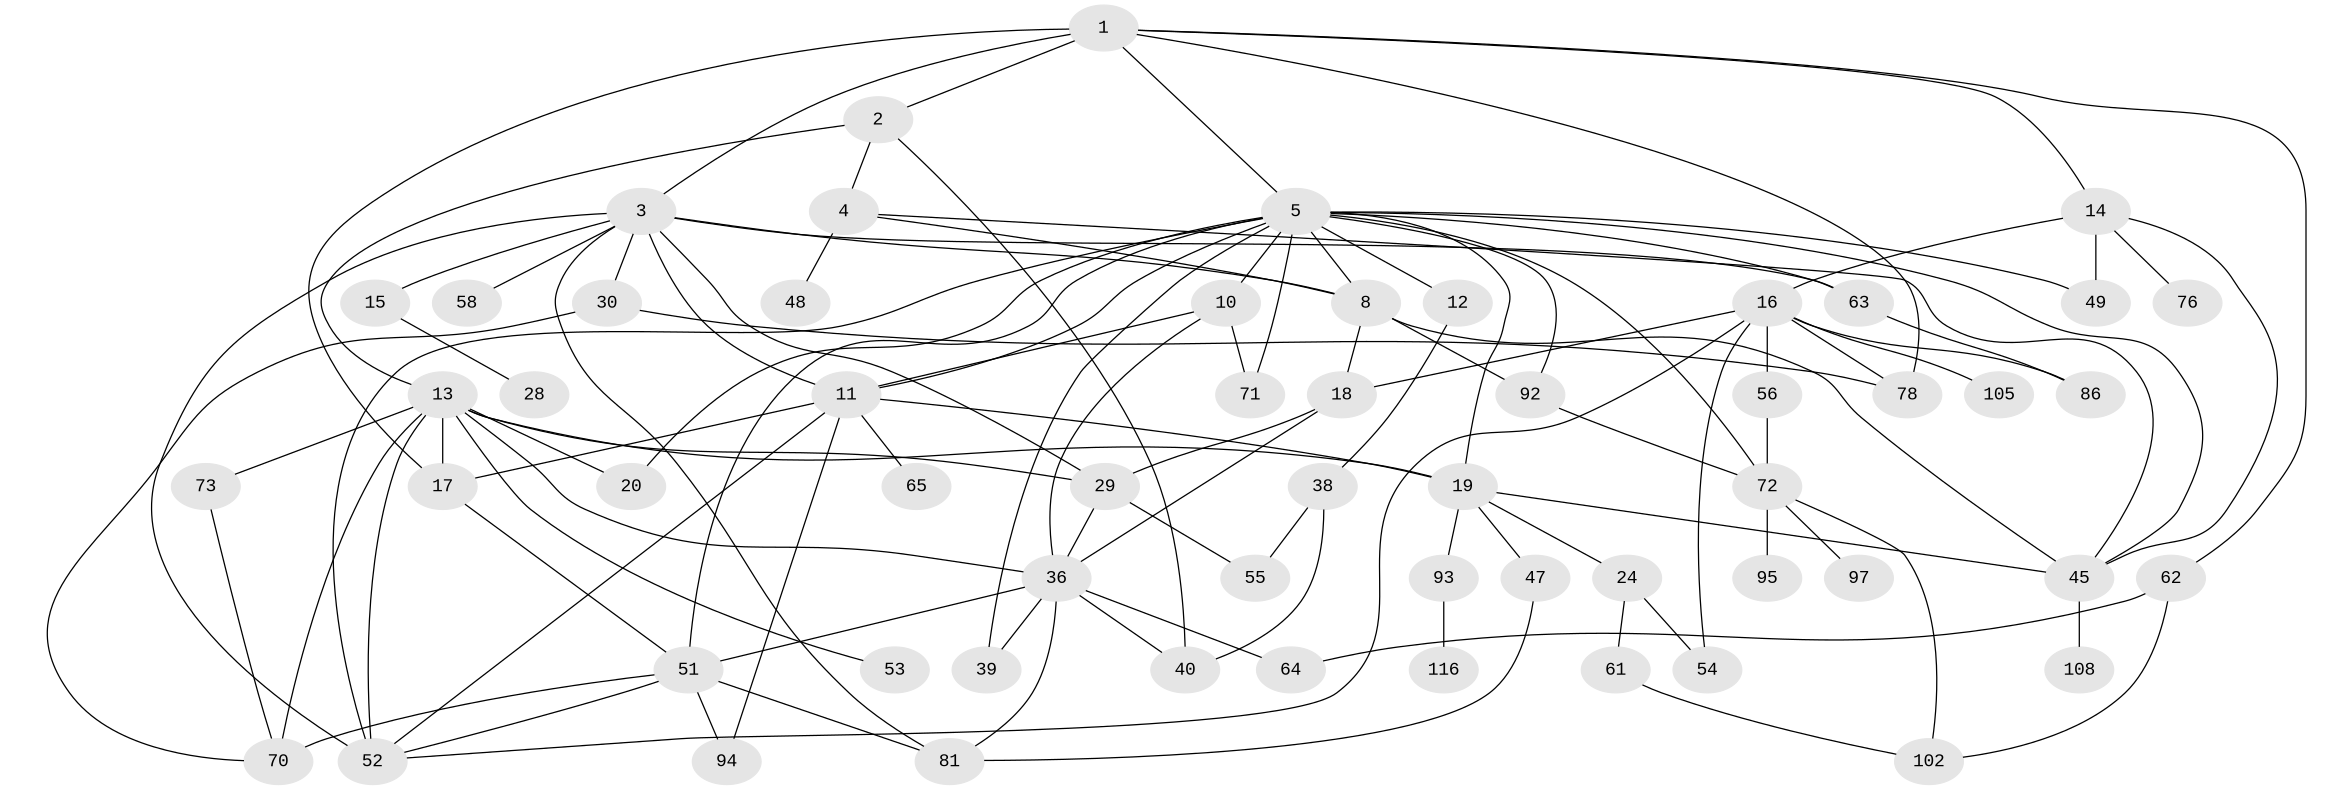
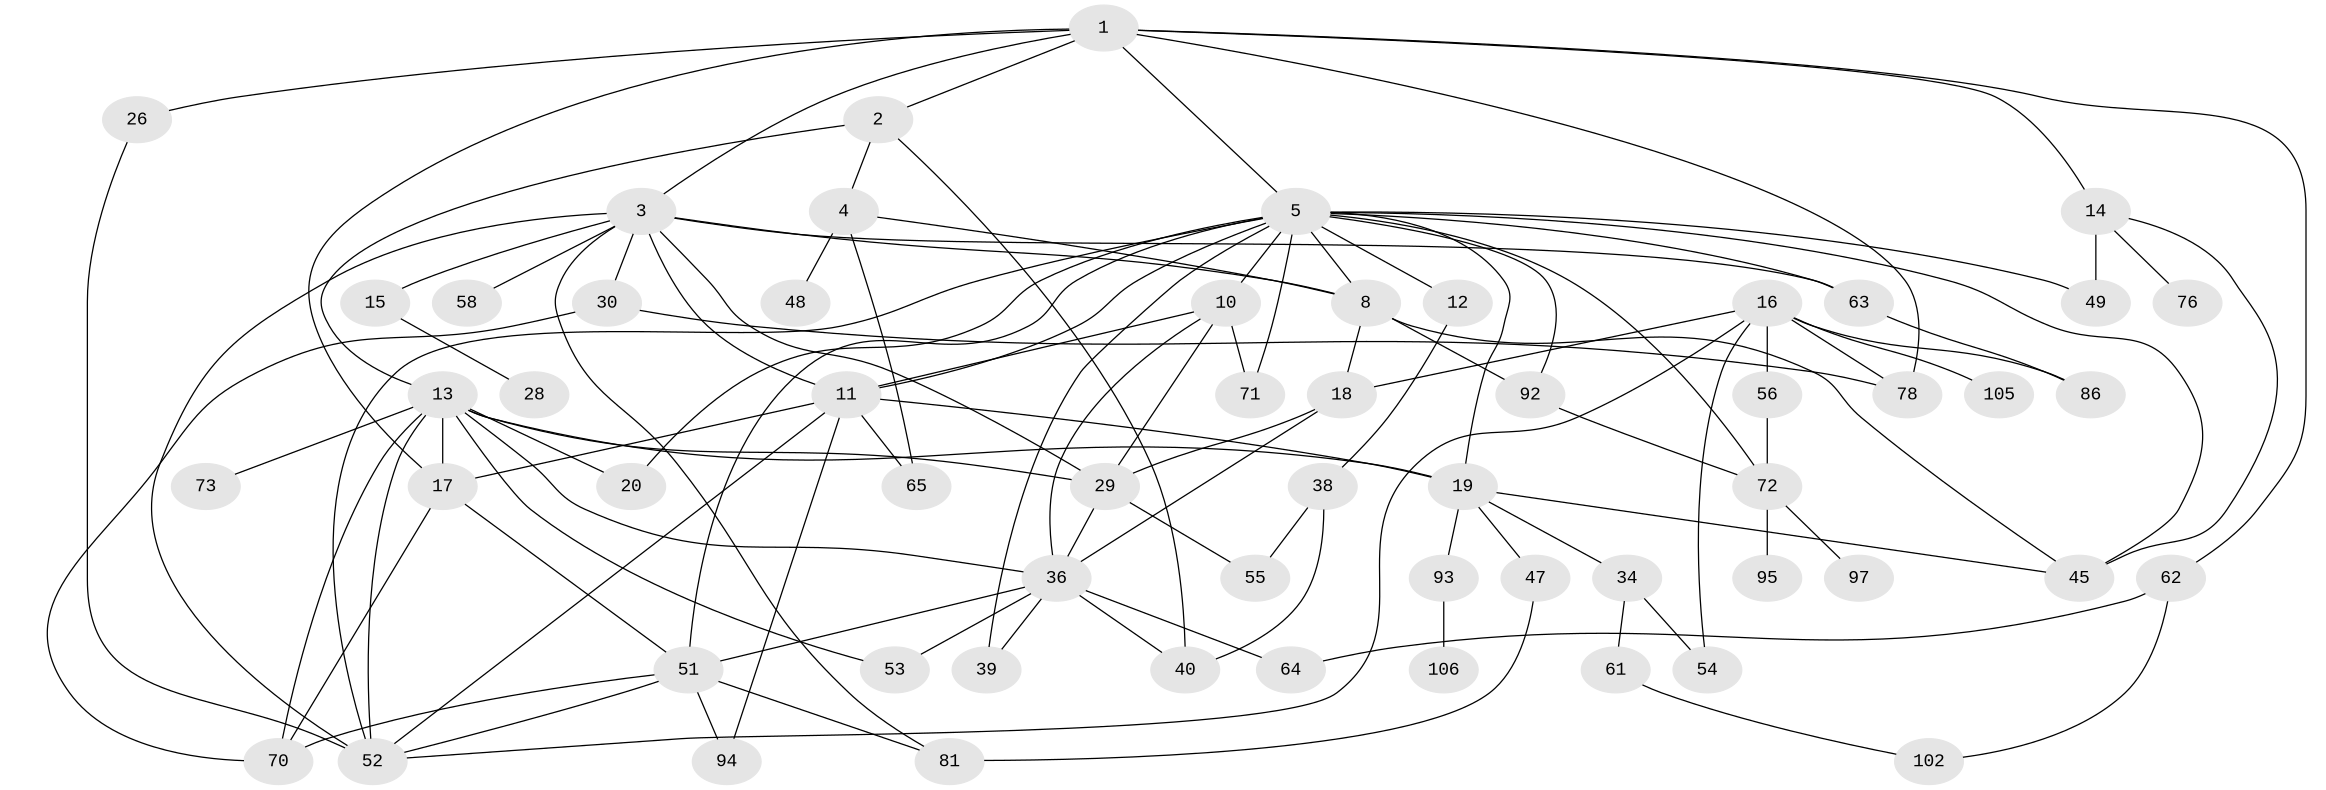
node "26": added
edge "14" -- "16": removed
edge "4" -- "45": now "4" -- "65"
edge "10" -- "29": added
node "24": label "24" -> "34"
edge "72" -- "102": removed
edge "73" -- "70": now "17" -- "70"
node "116": label "116" -> "106"
node "108": removed
edge "36" -- "81": now "36" -- "53"
